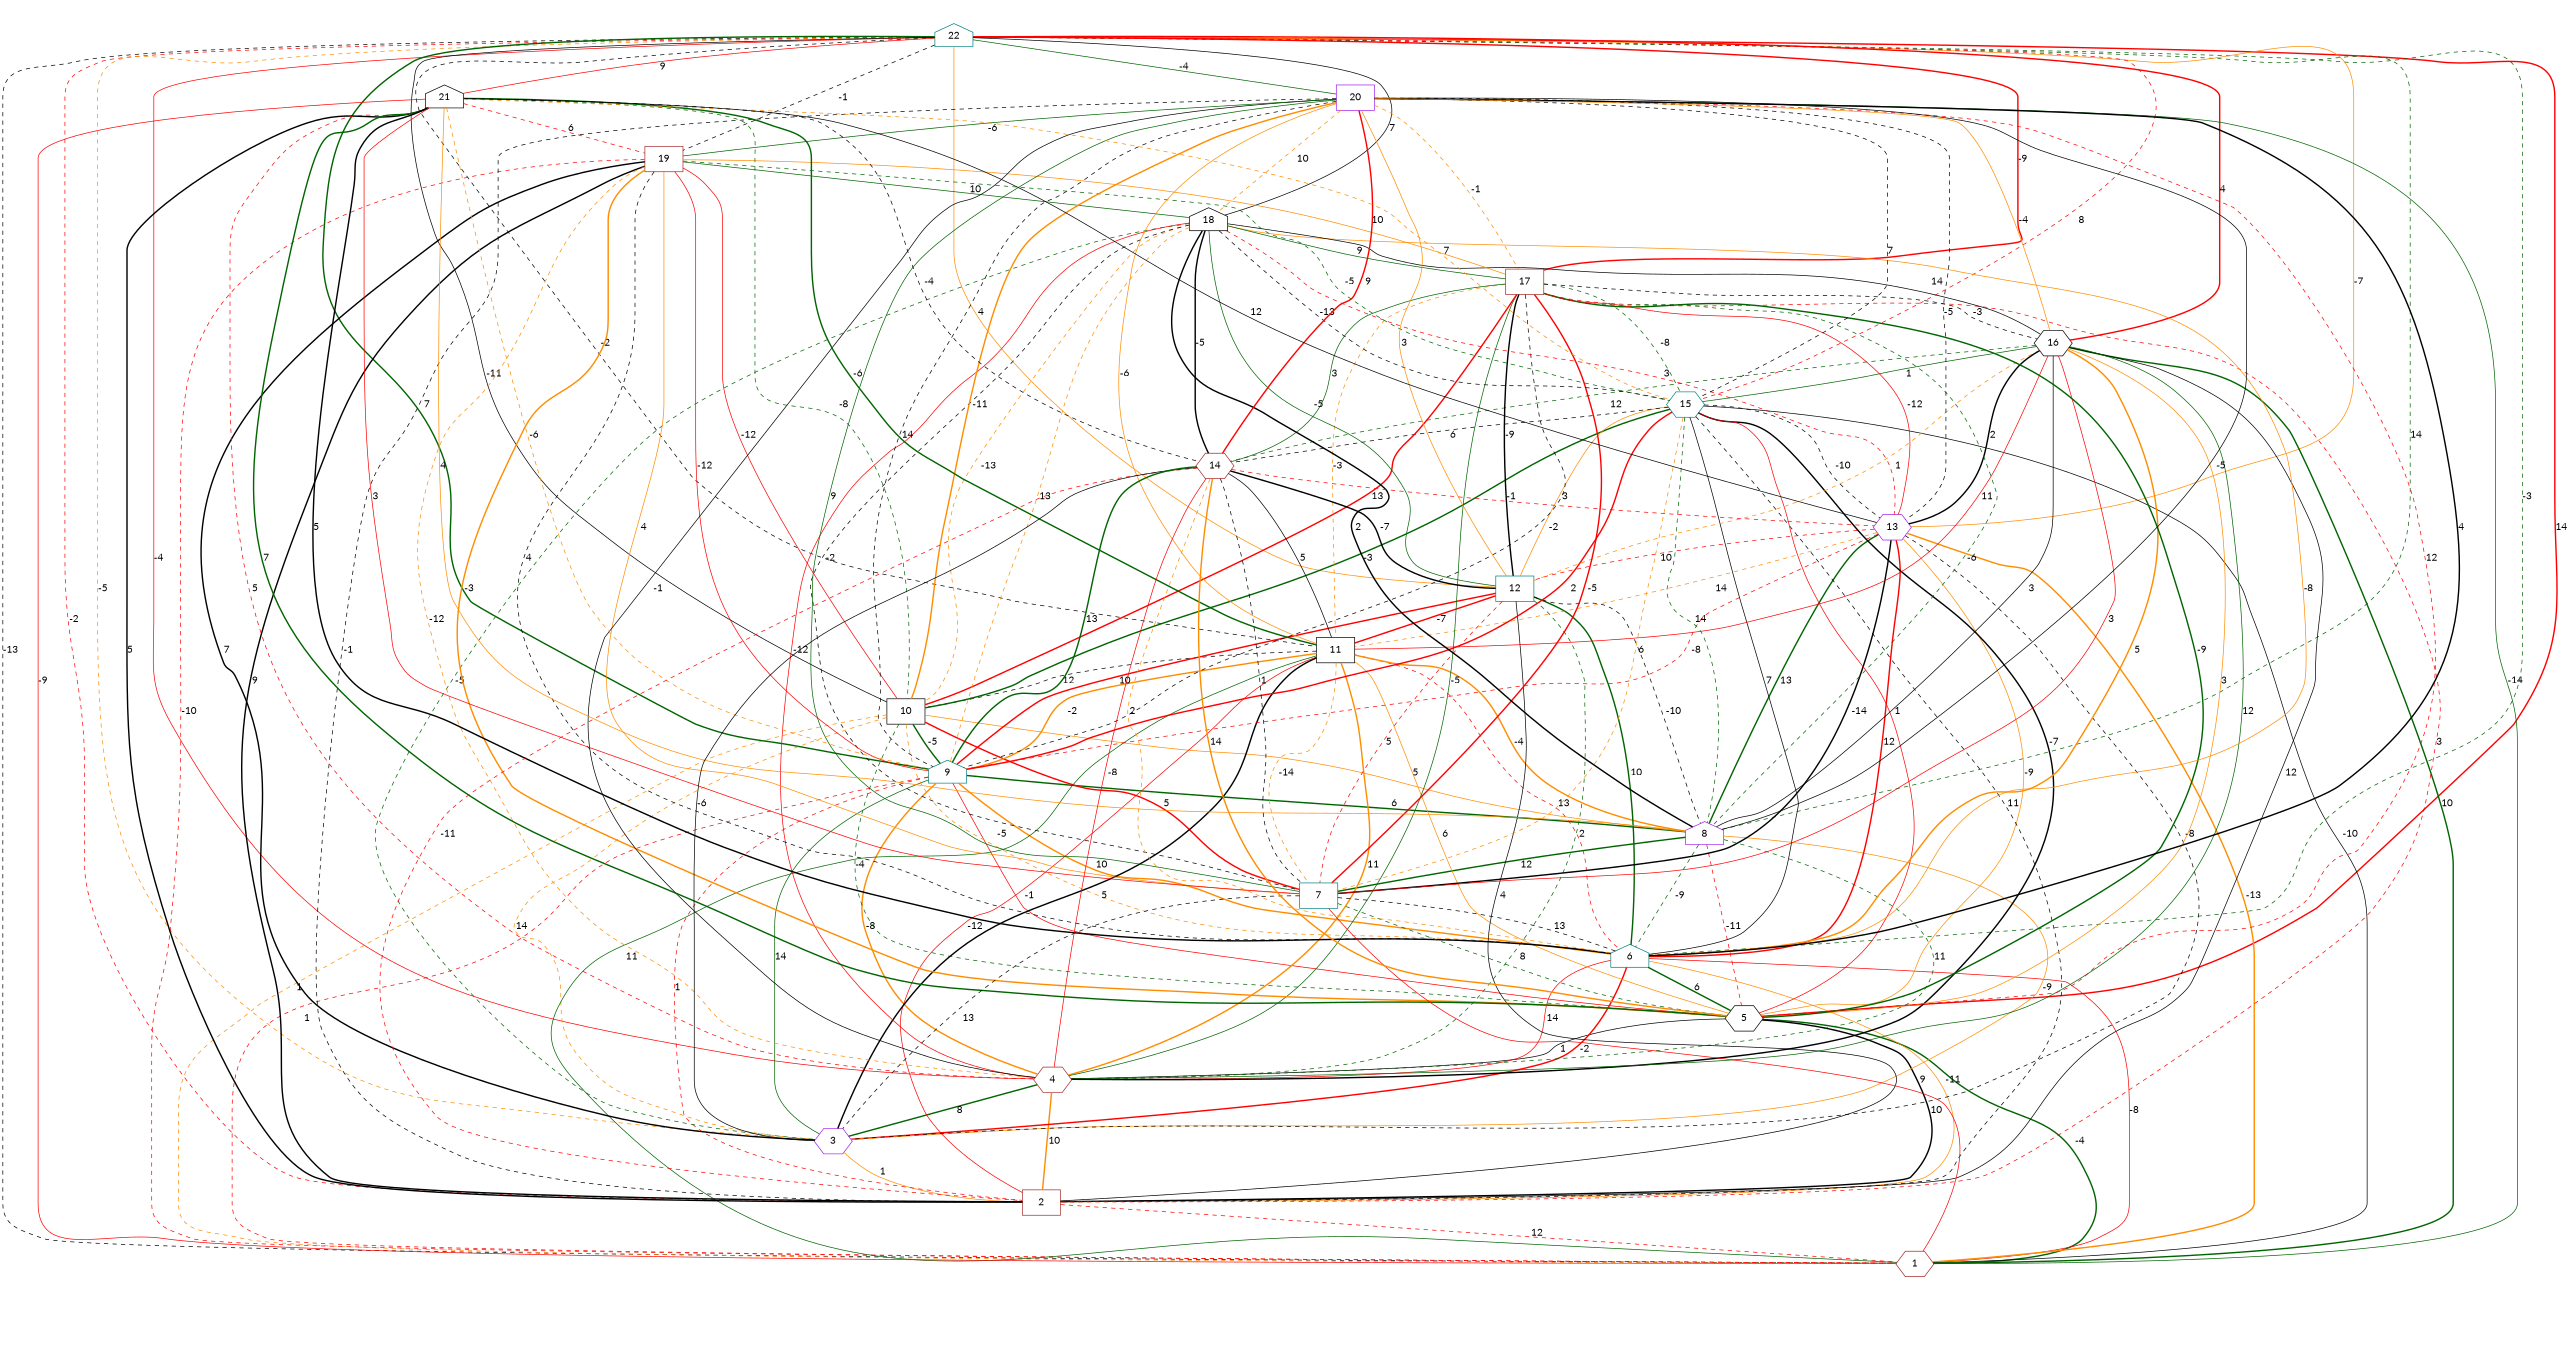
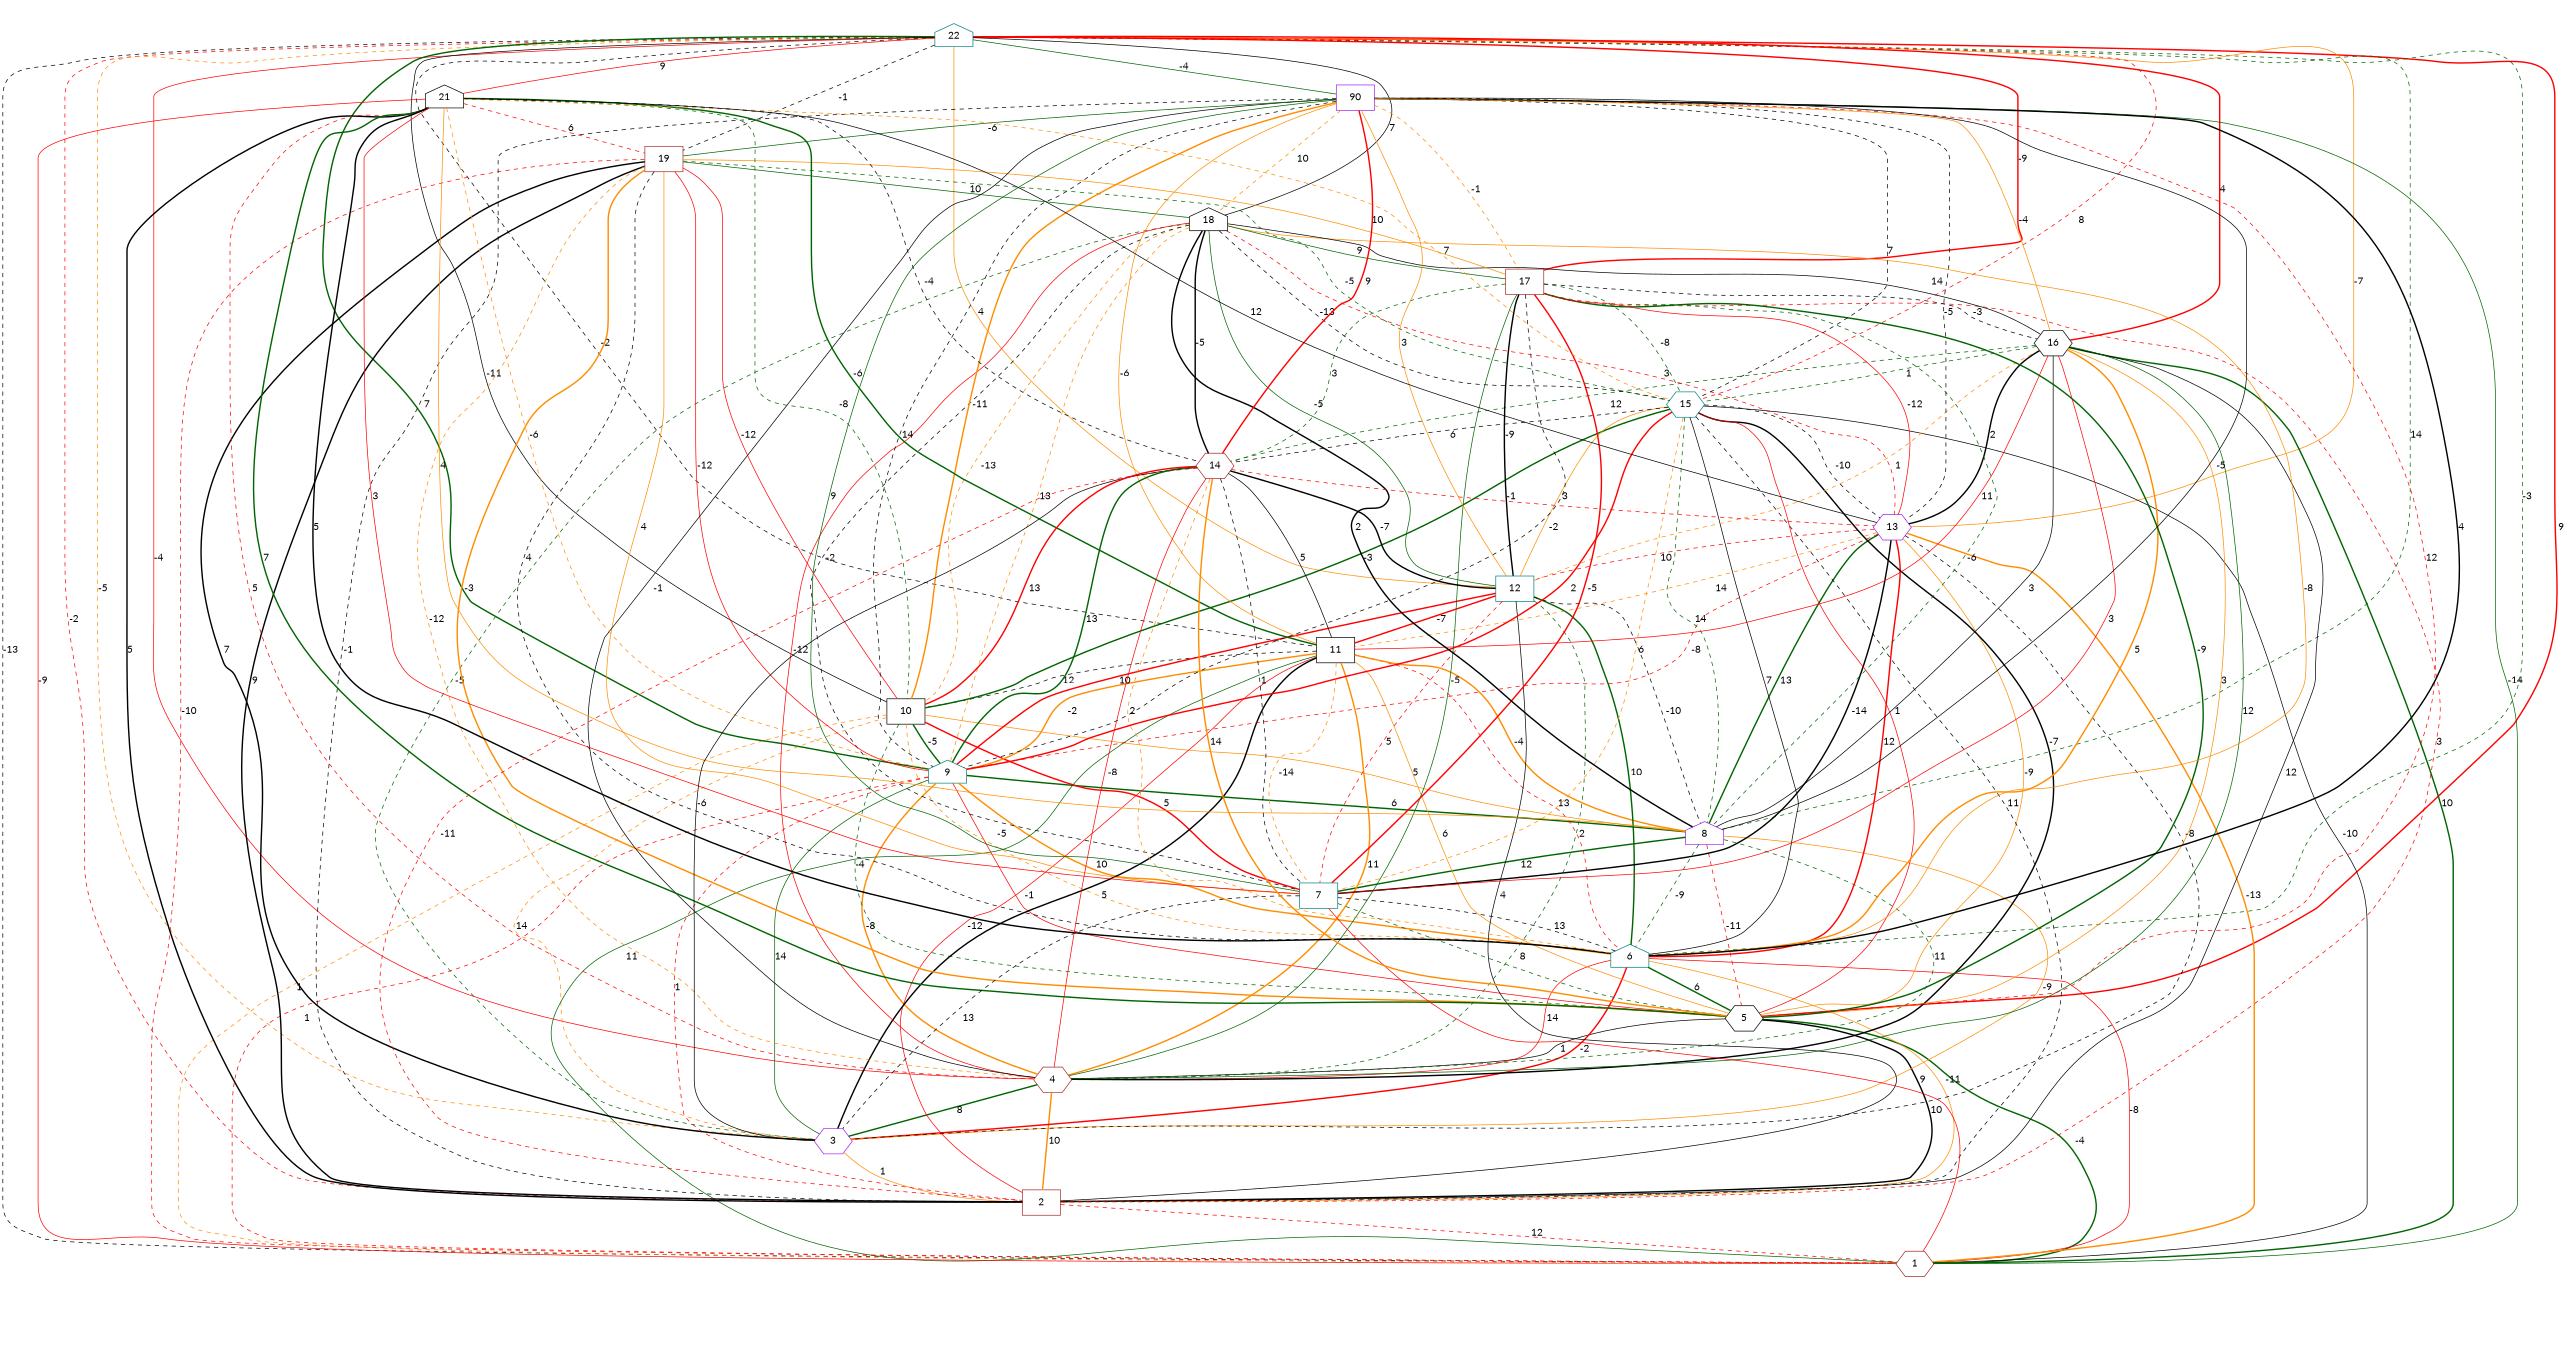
node "20": label "20" -> "90"
edge "17" -- "14": style solid -> dashed
edge "16" -- "15": style solid -> dashed
edge "17" -- "11": removed, label "-3"
edge "22" -- "5": label "14" -> "9"
edge "17" -- "10": now "14" -- "10"
